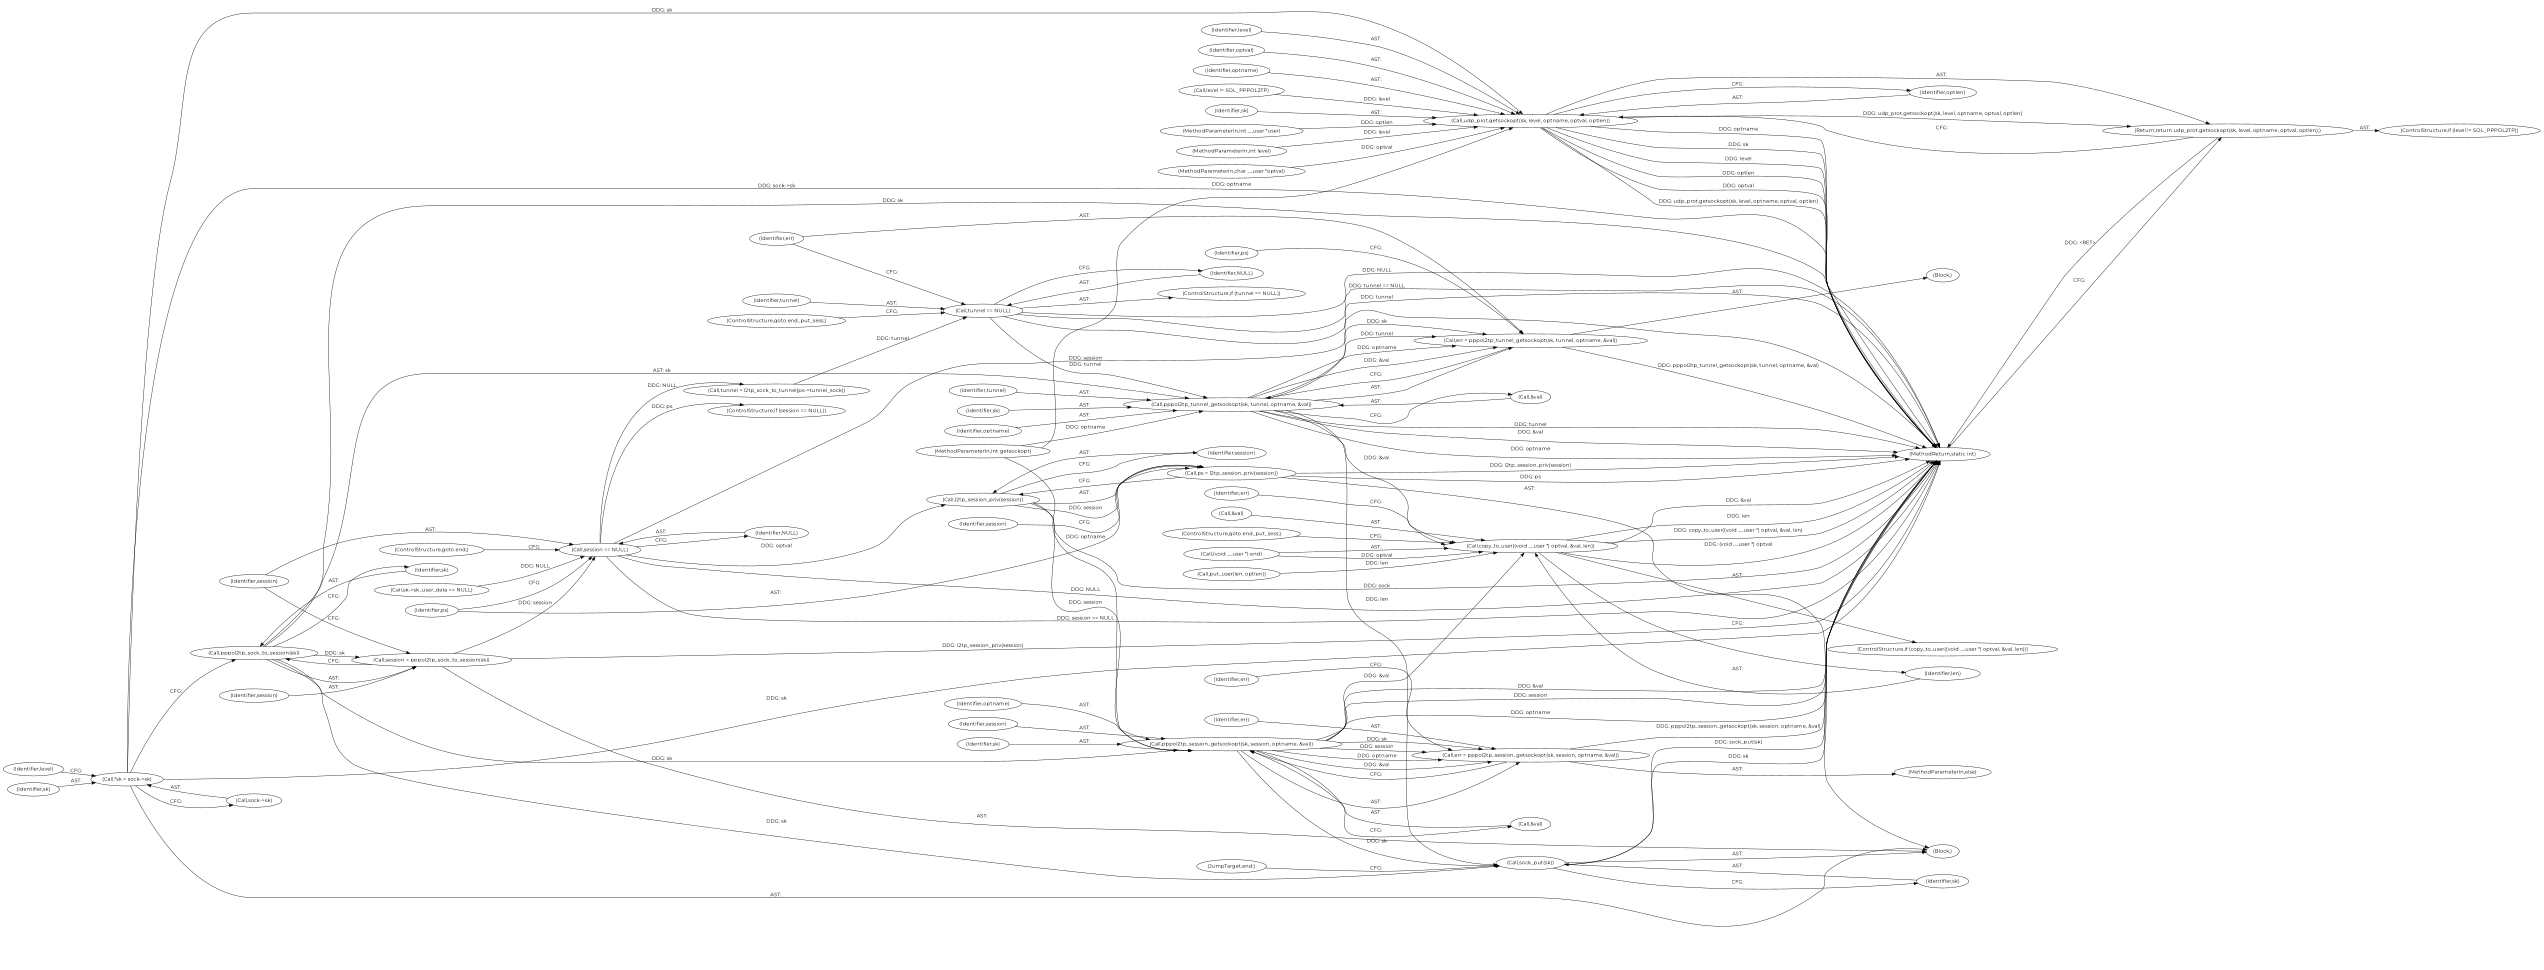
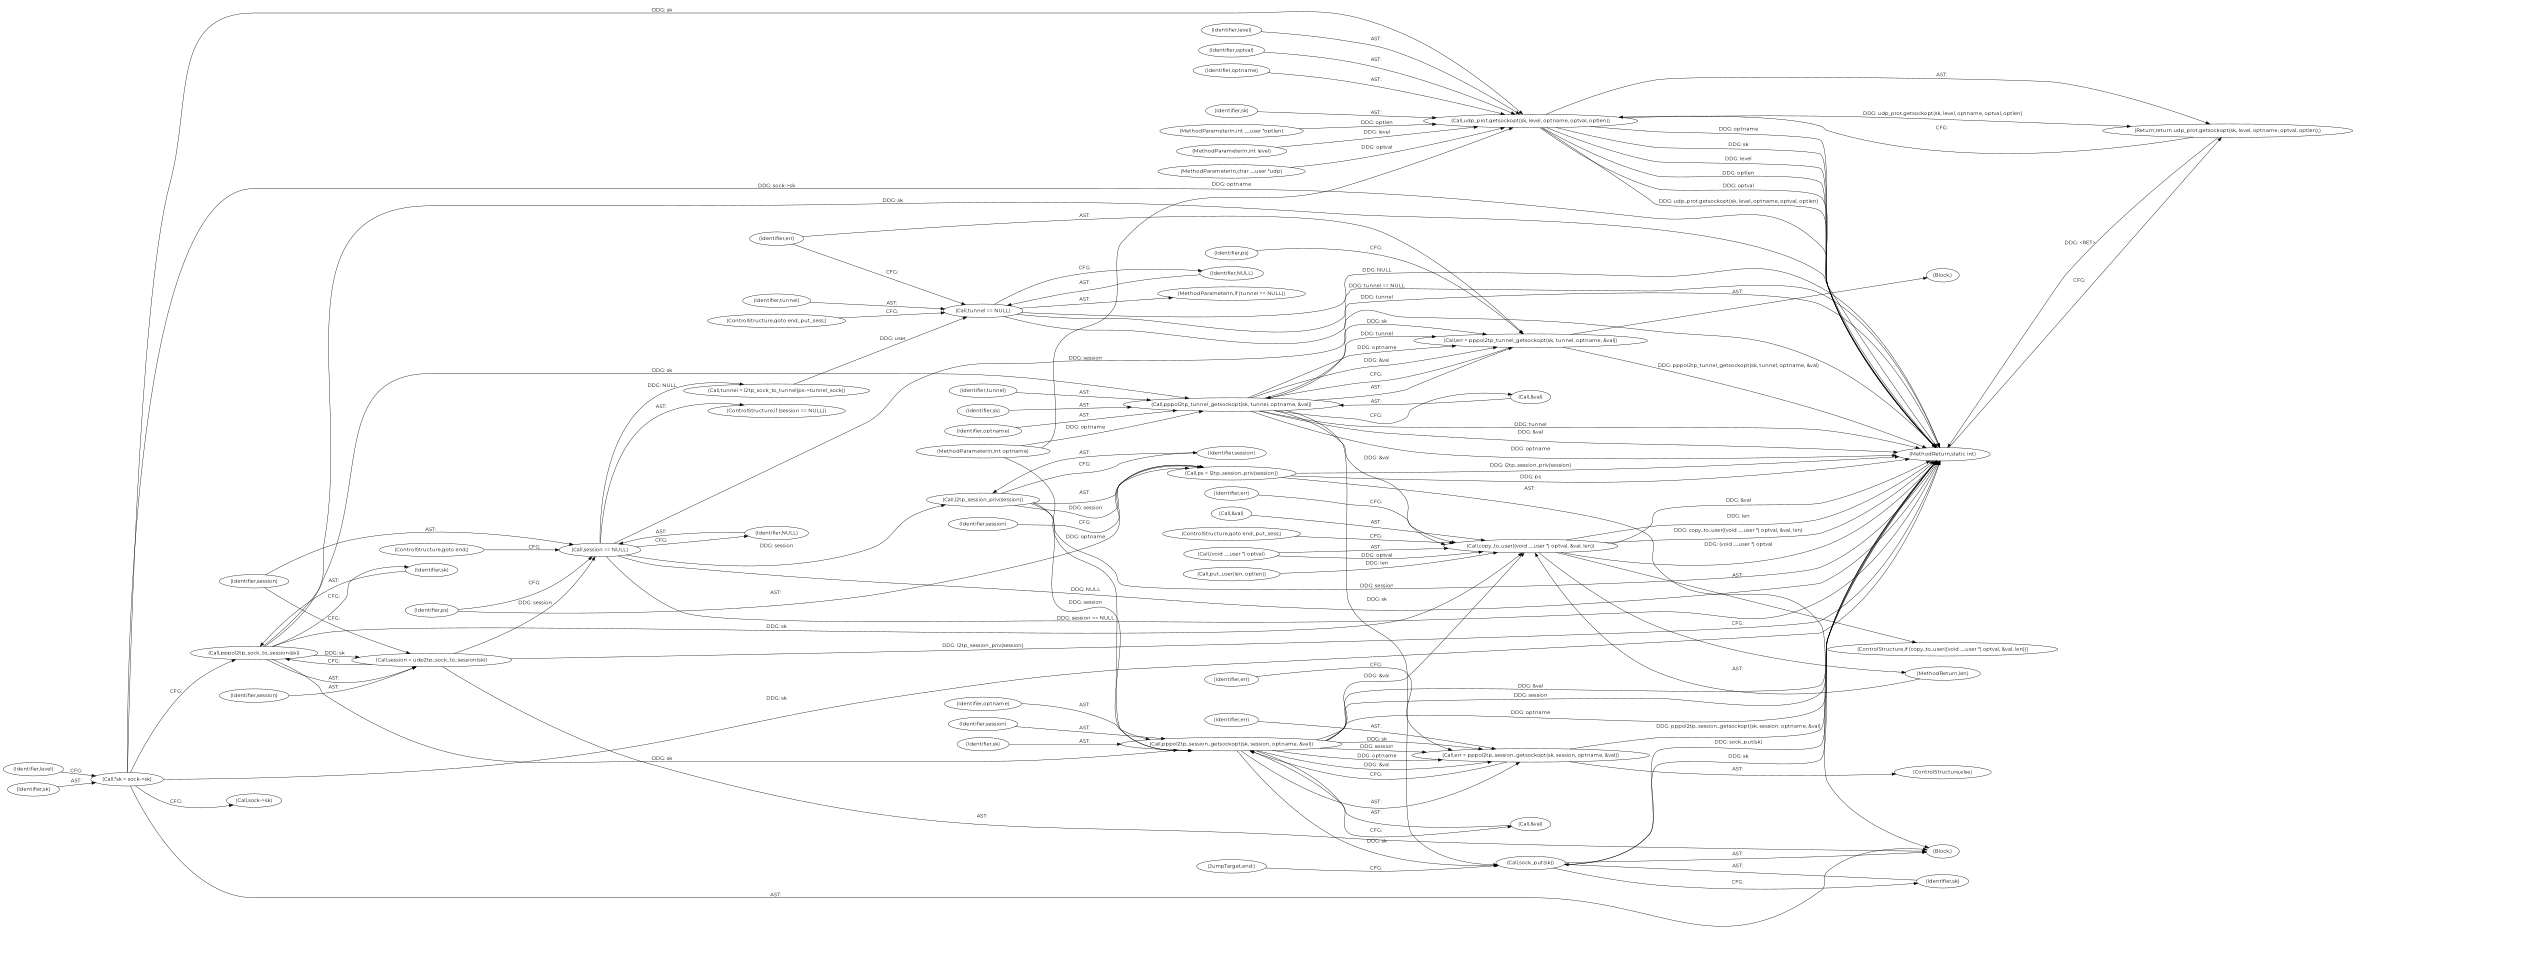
node "(Call,level != SOL_PPPOL2TP)": removed
node "(Identifier,optlen)": removed
node "(MethodParameterIn,int __user *user)": label "(MethodParameterIn,int __user *user)" -> "(MethodParameterIn,int __user *optlen)"
node "(ControlStructure,if (level != SOL_PPPOL2TP))": removed
node "(MethodParameterIn,char __user *optval)": label "(MethodParameterIn,char __user *optval)" -> "(MethodParameterIn,char __user *udp)"
node "(ControlStructure,if (tunnel == NULL))": label "(ControlStructure,if (tunnel == NULL))" -> "(MethodParameterIn,if (tunnel == NULL))"
edge "(Call,tunnel = l2tp_sock_to_tunnel(ps->tunnel_sock))" -> "(Call,tunnel == NULL)": label "DDG: tunnel" -> "DDG: user"
edge "(Call,pppol2tp_sock_to_session(sk))" -> "(Call,pppol2tp_tunnel_getsockopt(sk, tunnel, optname, &val))": label "AST: sk" -> "DDG: sk"
edge "(Call,tunnel == NULL)" -> "(Call,pppol2tp_tunnel_getsockopt(sk, tunnel, optname, &val))": removed, label "DDG: tunnel"
edge "(Call,session == NULL)" -> "(ControlStructure,if (session == NULL))": label "DDG: ps" -> "AST: "
node "(MethodParameterIn,int getsockopt)": label "(MethodParameterIn,int getsockopt)" -> "(MethodParameterIn,int optname)"
edge "(Call,ps = l2tp_session_priv(session))" -> "(Call,l2tp_session_priv(session))": removed, label "CFG:"
edge "(Call,session == NULL)" -> "(Call,l2tp_session_priv(session))": label "DDG: optval" -> "DDG: session"
node "(Call,(void __user *) end)": label "(Call,(void __user *) end)" -> "(Call,(void __user *) optval)"
edge "(Call,l2tp_session_priv(session))" -> "(MethodReturn,static int)": label "DDG: sock" -> "DDG: session"
node "(Call,sk->sk_user_data == NULL)": removed
edge "(Call,pppol2tp_tunnel_getsockopt(sk, tunnel, optname, &val))" -> "(Call,sock_put(sk))": label "DDG: len" -> "DDG: sk"
node "(Call,session = pppol2tp_sock_to_session(sk))": label "(Call,session = pppol2tp_sock_to_session(sk))" -> "(Call,session = udp2tp_sock_to_session(sk))"
node "(Identifier,len)": label "(Identifier,len)" -> "(MethodReturn,len)"
node "(MethodParameterIn,else)": label "(MethodParameterIn,else)" -> "(ControlStructure,else)"
edge "(Call,sock->sk)" -> "(Call,*sk = sock->sk)": removed, label "AST:"
edge "(Call,pppol2tp_sock_to_session(sk))" -> "(Call,sock_put(sk))": now "(Call,pppol2tp_sock_to_session(sk))" -> "(Call,copy_to_user((void __user *) optval, &val, len))"
